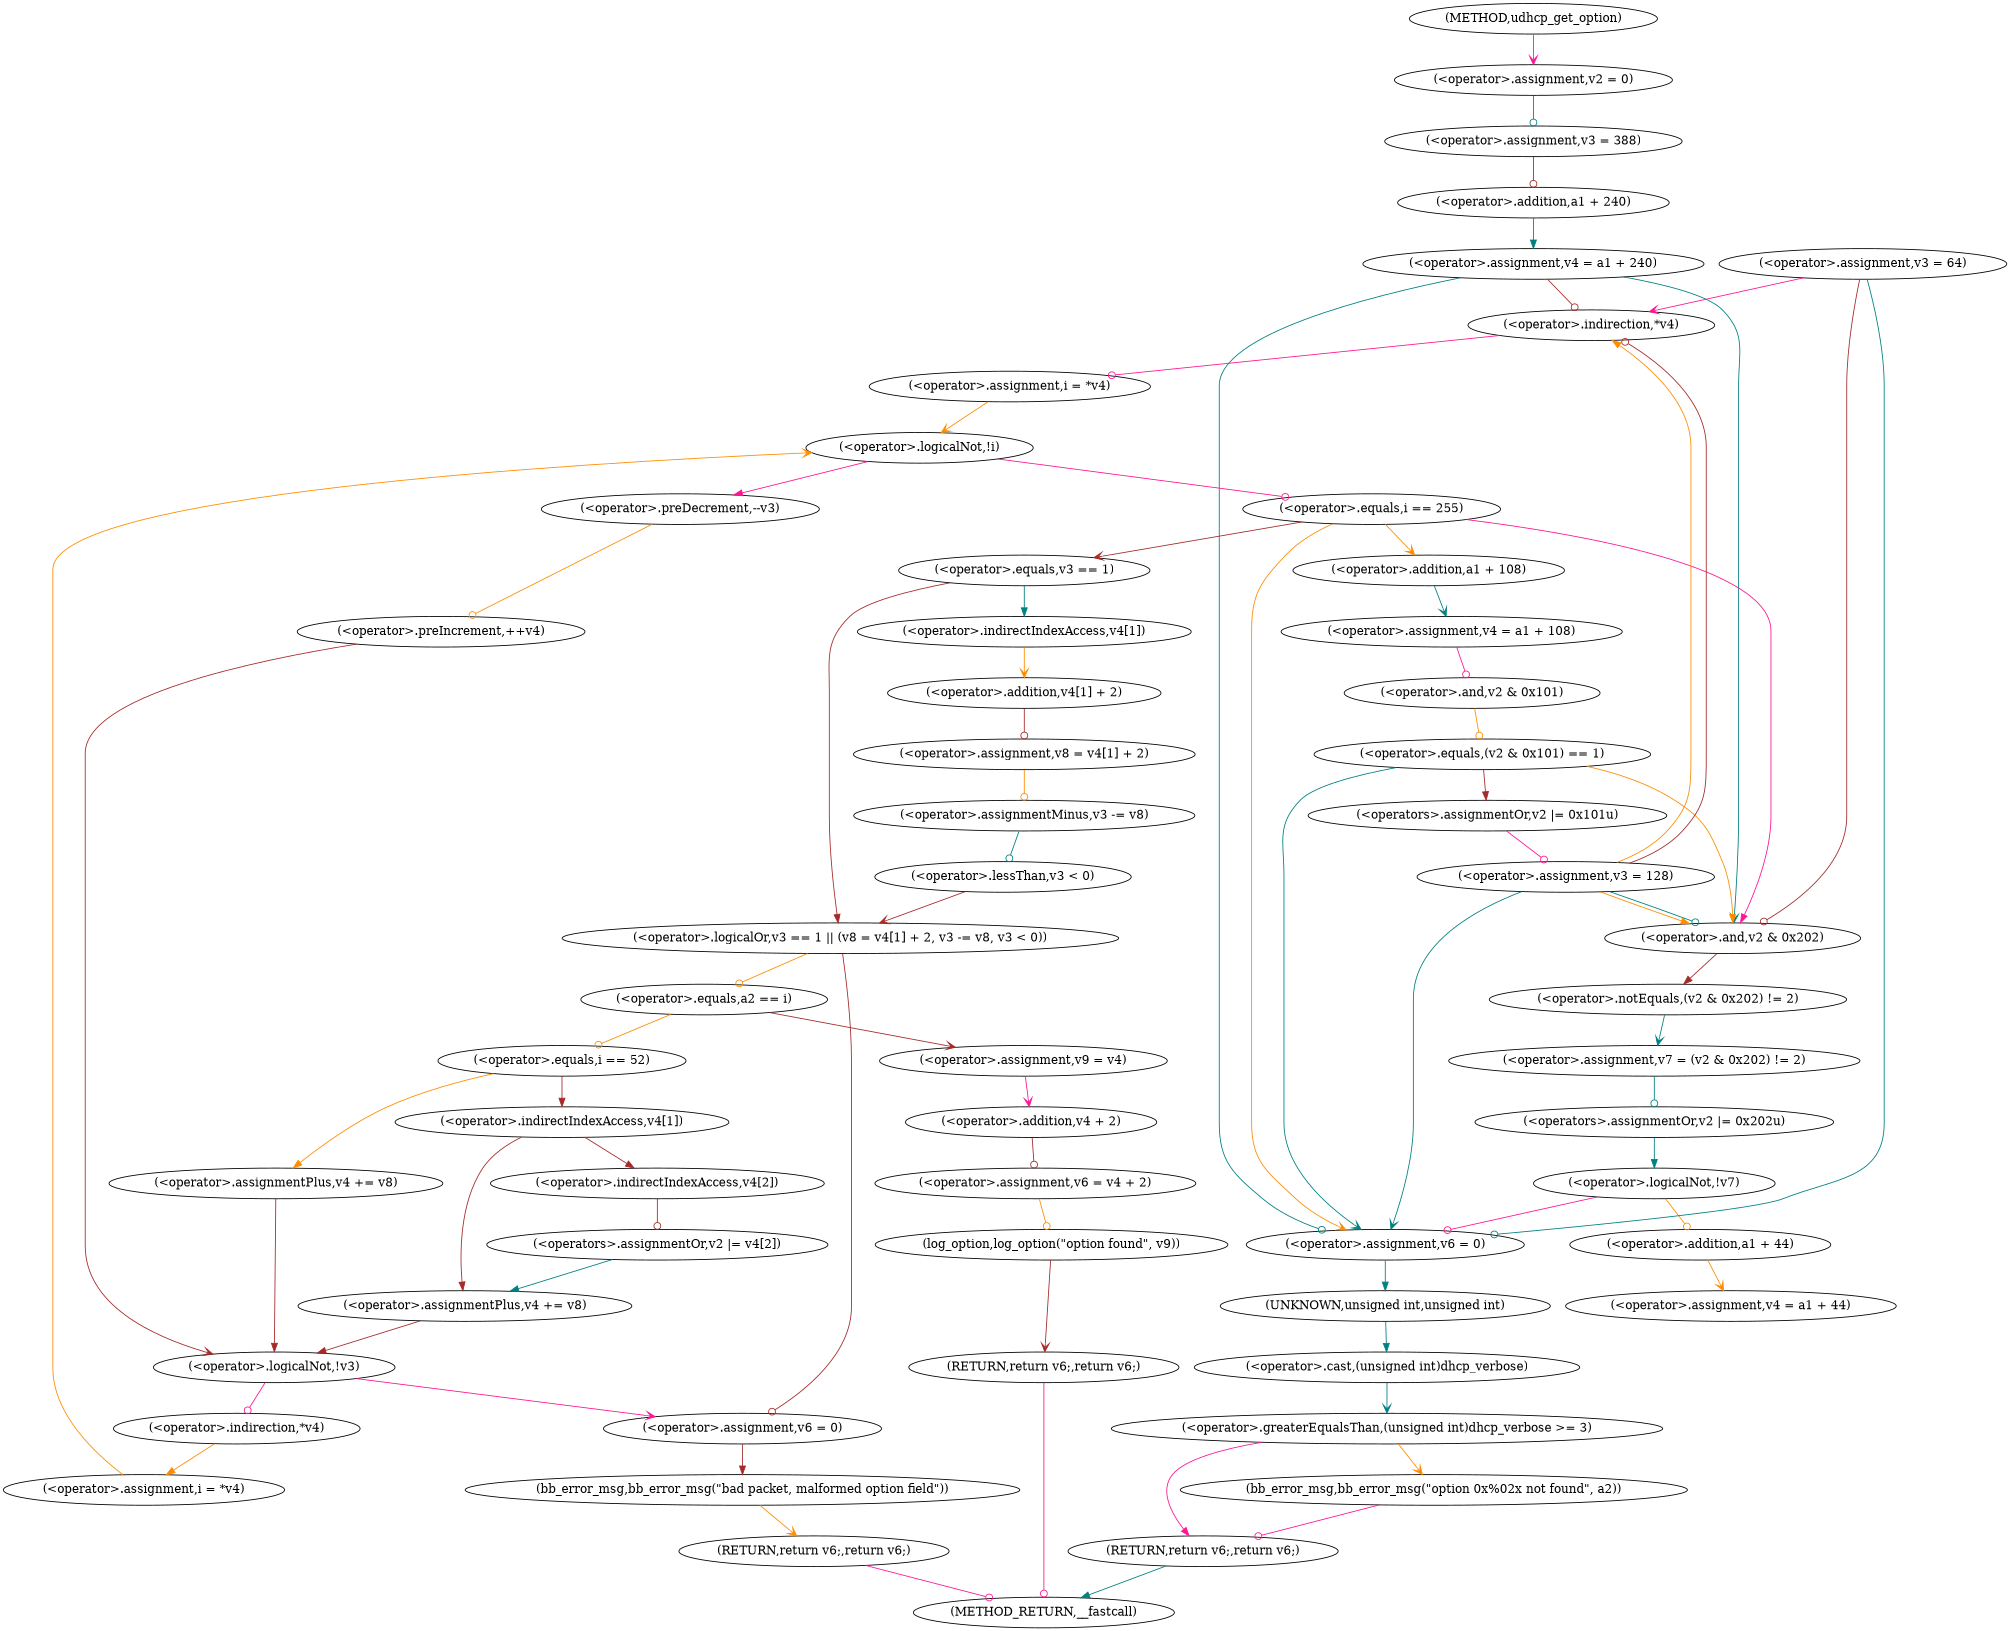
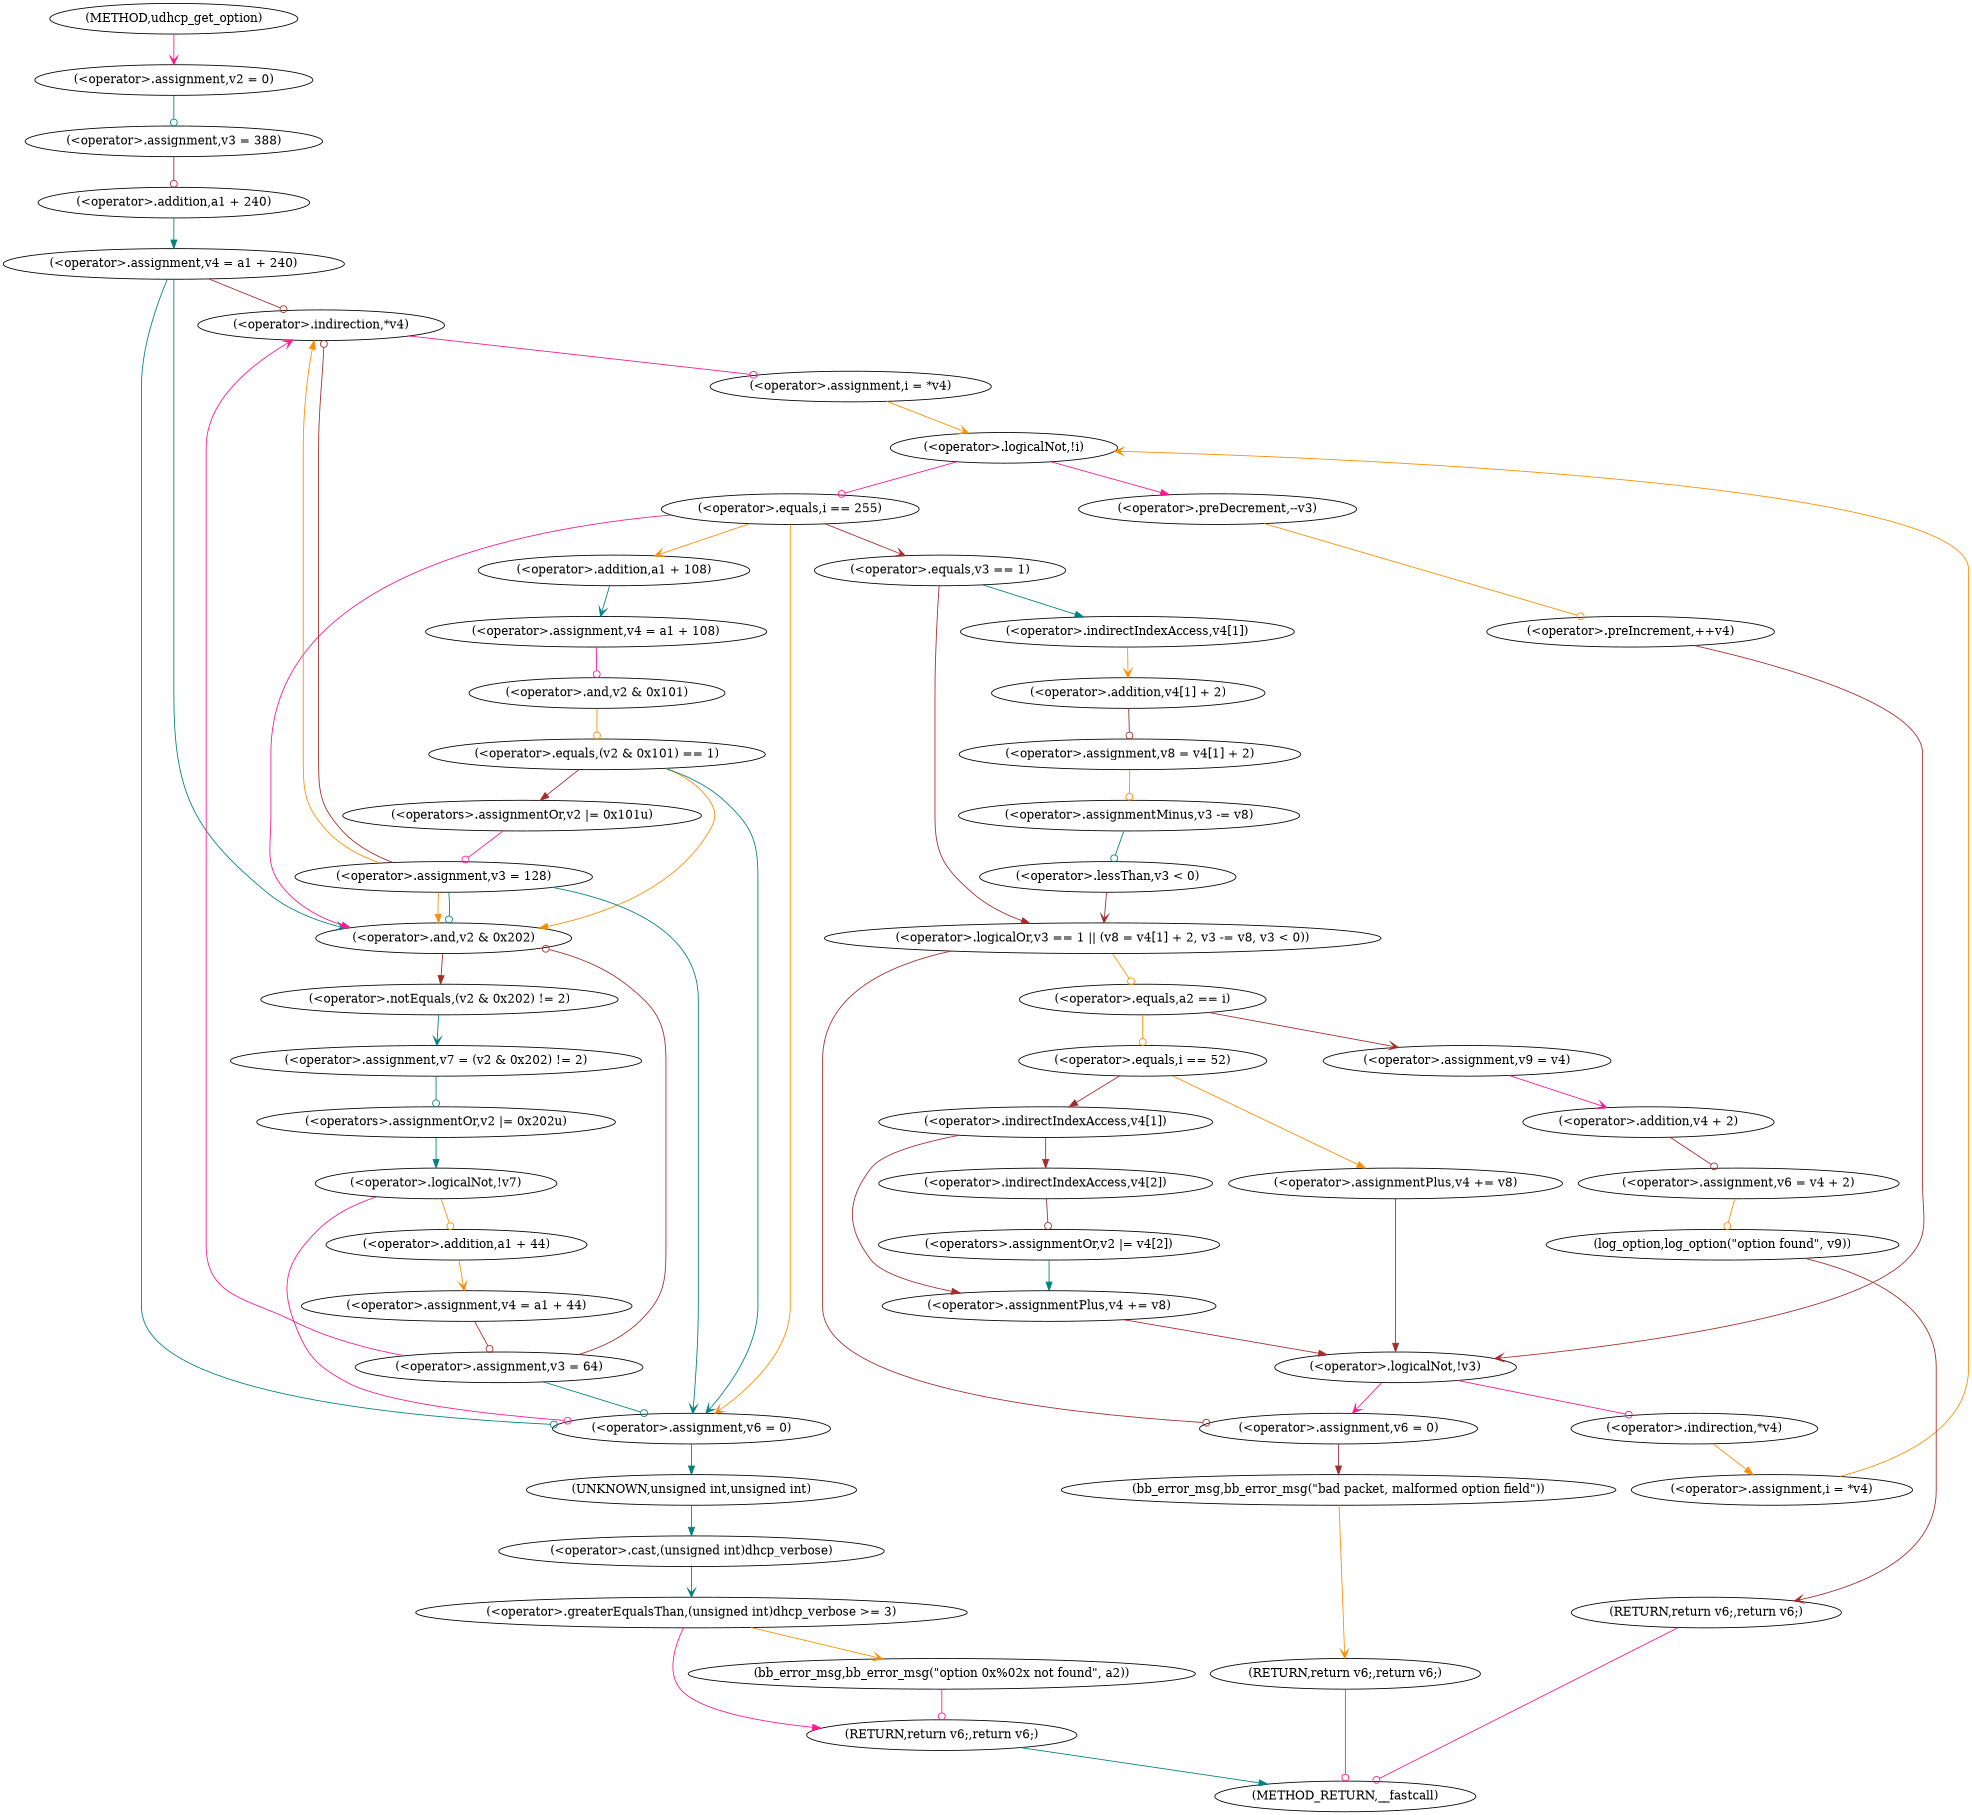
edge "(<operator>.assignment,v4 = a1 + 44)" -> "(<operator>.assignment,v3 = 64)": added
